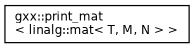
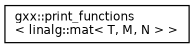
node "gxx::print_mat < linalg::mat< T, M, N > >": label "gxx::print_mat < linalg::mat< T, M, N > >" -> "gxx::print_functions < linalg::mat< T, M, N > >"
